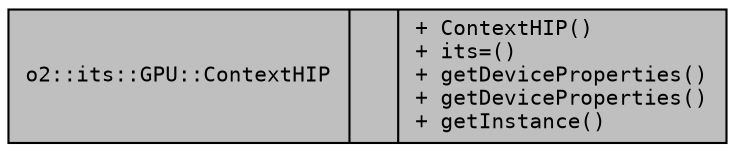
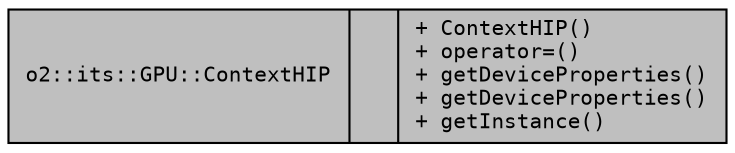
node "o2::its::GPU::ContextHIP": text "+ its=()" -> "+ operator=()"
